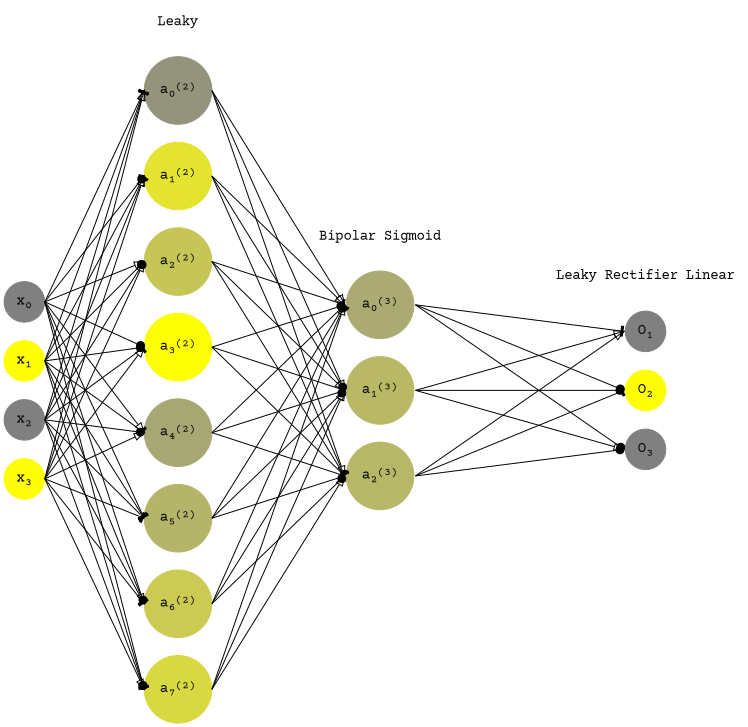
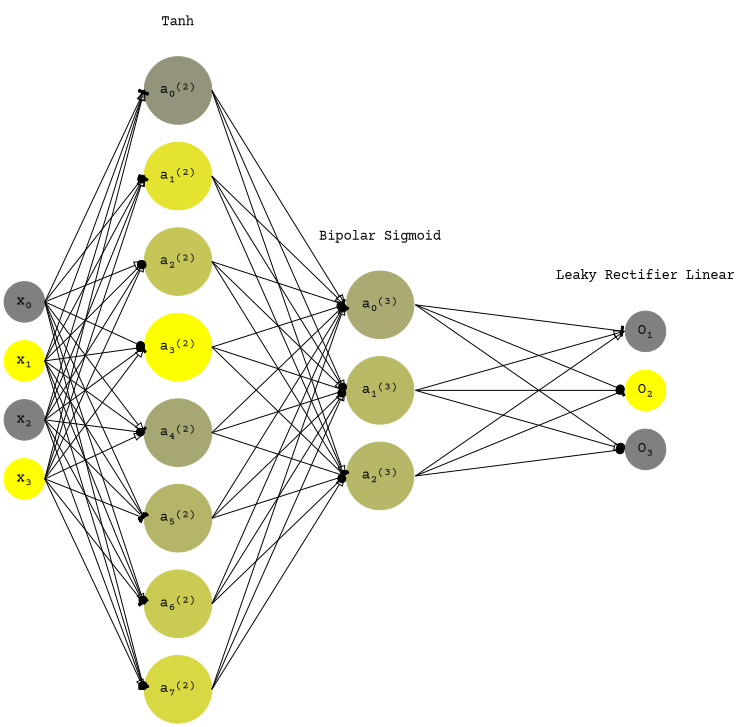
node "Leaky": label "Leaky" -> "Tanh"
